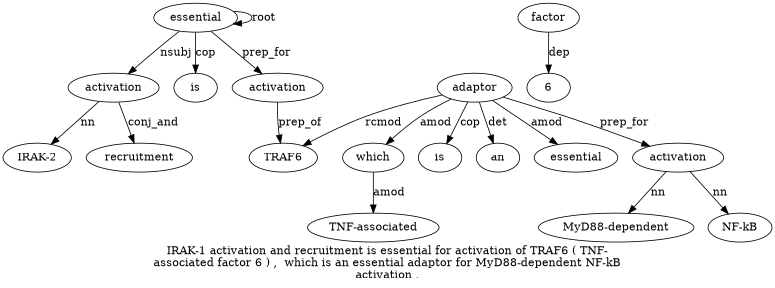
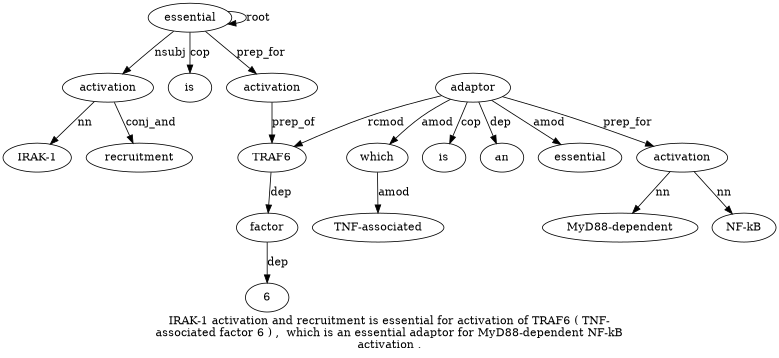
edge "adaptor" -> "an": label "det" -> "dep"
node "IRAK-2": label "IRAK-2" -> "IRAK-1"
edge "TRAF6" -> "factor": added, label "dep"
